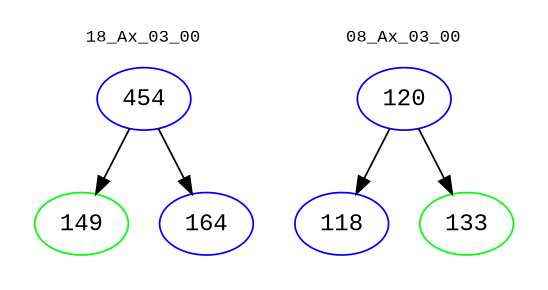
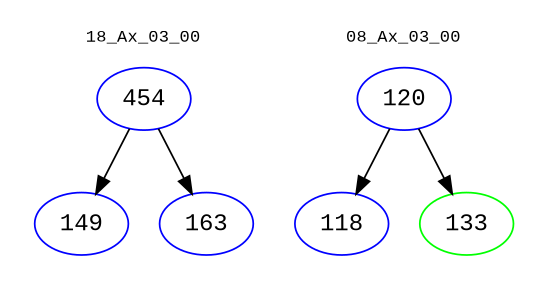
node "149": color green -> blue
node "164": label "164" -> "163"
